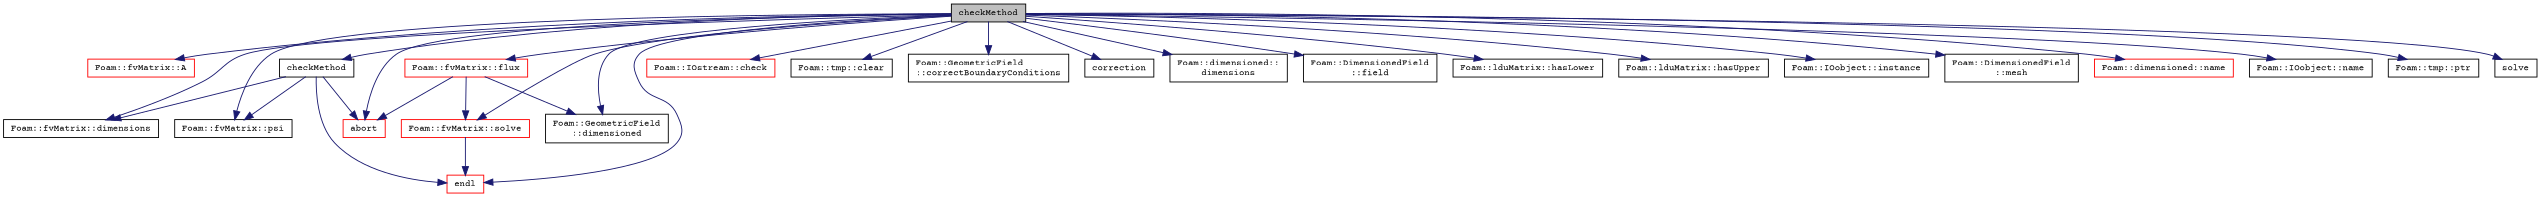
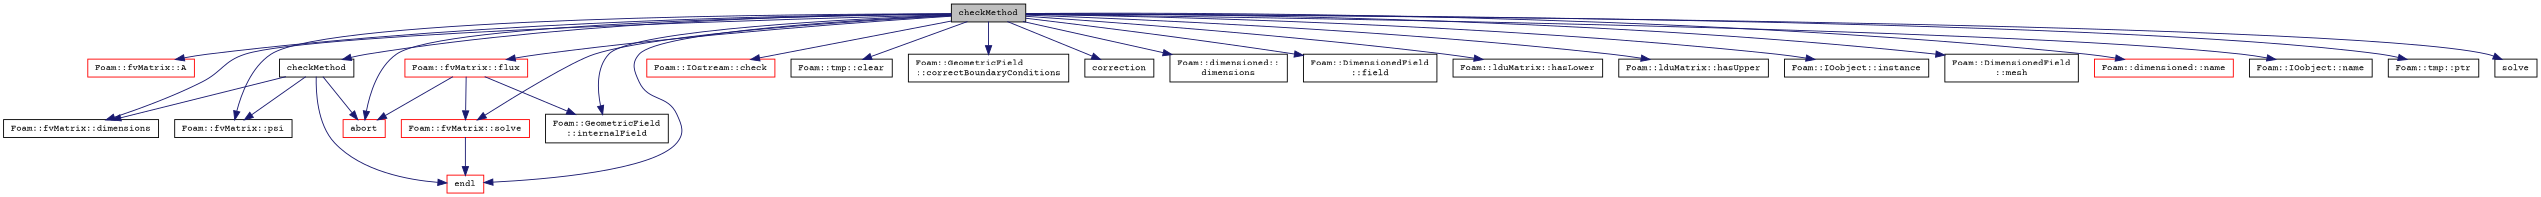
node "Foam::GeometricField ::dimensioned": label "Foam::GeometricField ::dimensioned" -> "Foam::GeometricField ::internalField"
